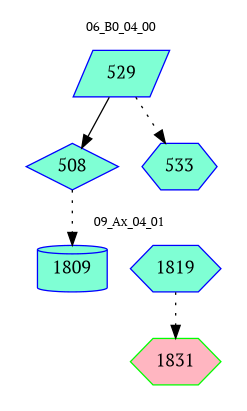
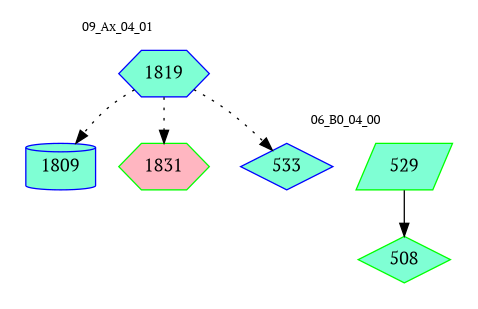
node "529": color blue -> green
edge "529" -> "533": now "1819" -> "533"
node "508": color blue -> green
node "533": shape hexagon -> diamond
edge "508" -> "1809": now "1819" -> "1809"
